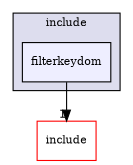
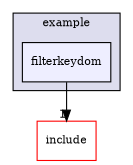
cluster "include": label "include" -> "example"
